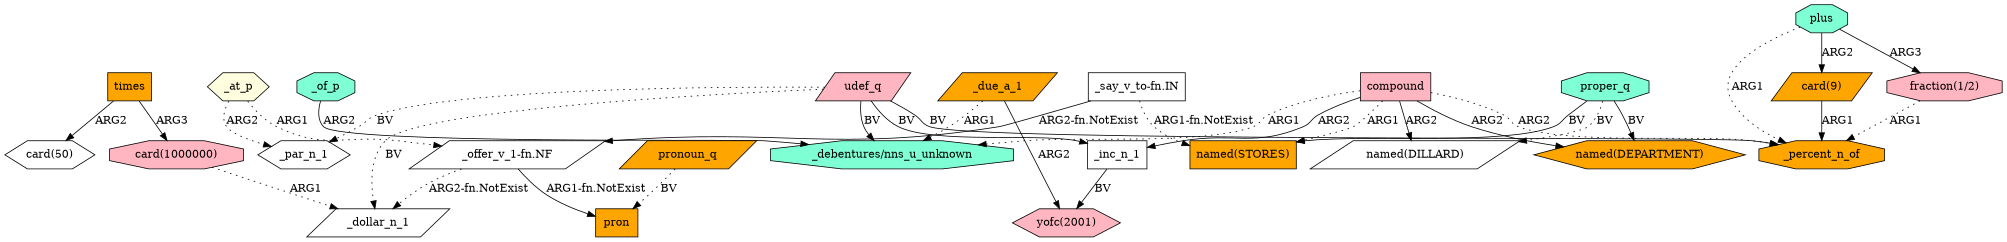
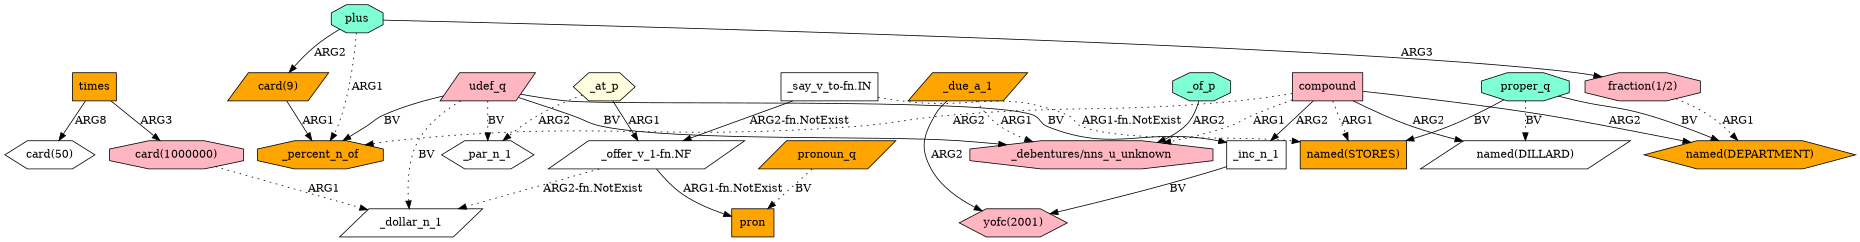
edge "fraction(1/2)" -> "_percent_n_of": now "fraction(1/2)" -> "named(DEPARTMENT)"
edge "times" -> "card(50)": label "ARG2" -> "ARG8"
edge "_at_p" -> "_offer_v_1-fn.NF": style dotted -> solid
node "_debentures/nns_u_unknown": fillcolor aquamarine -> lightpink
